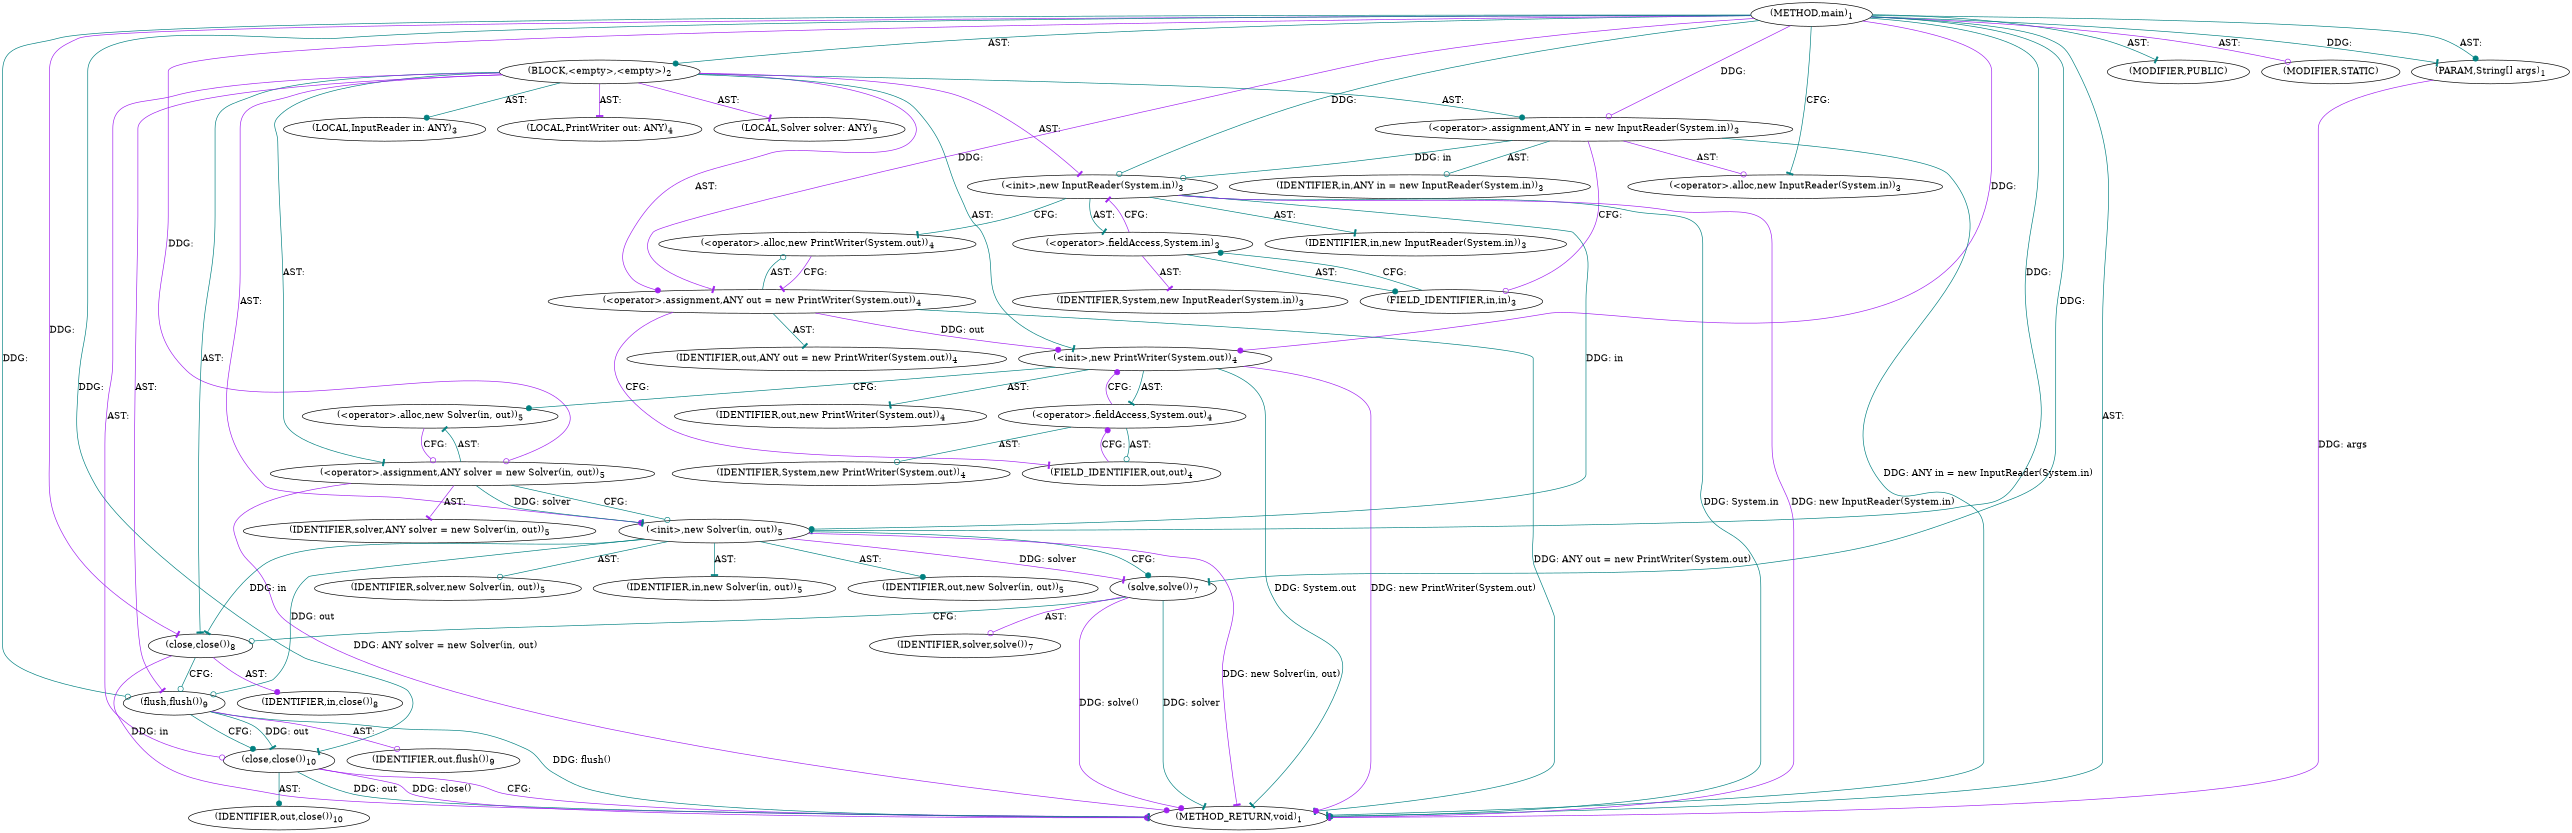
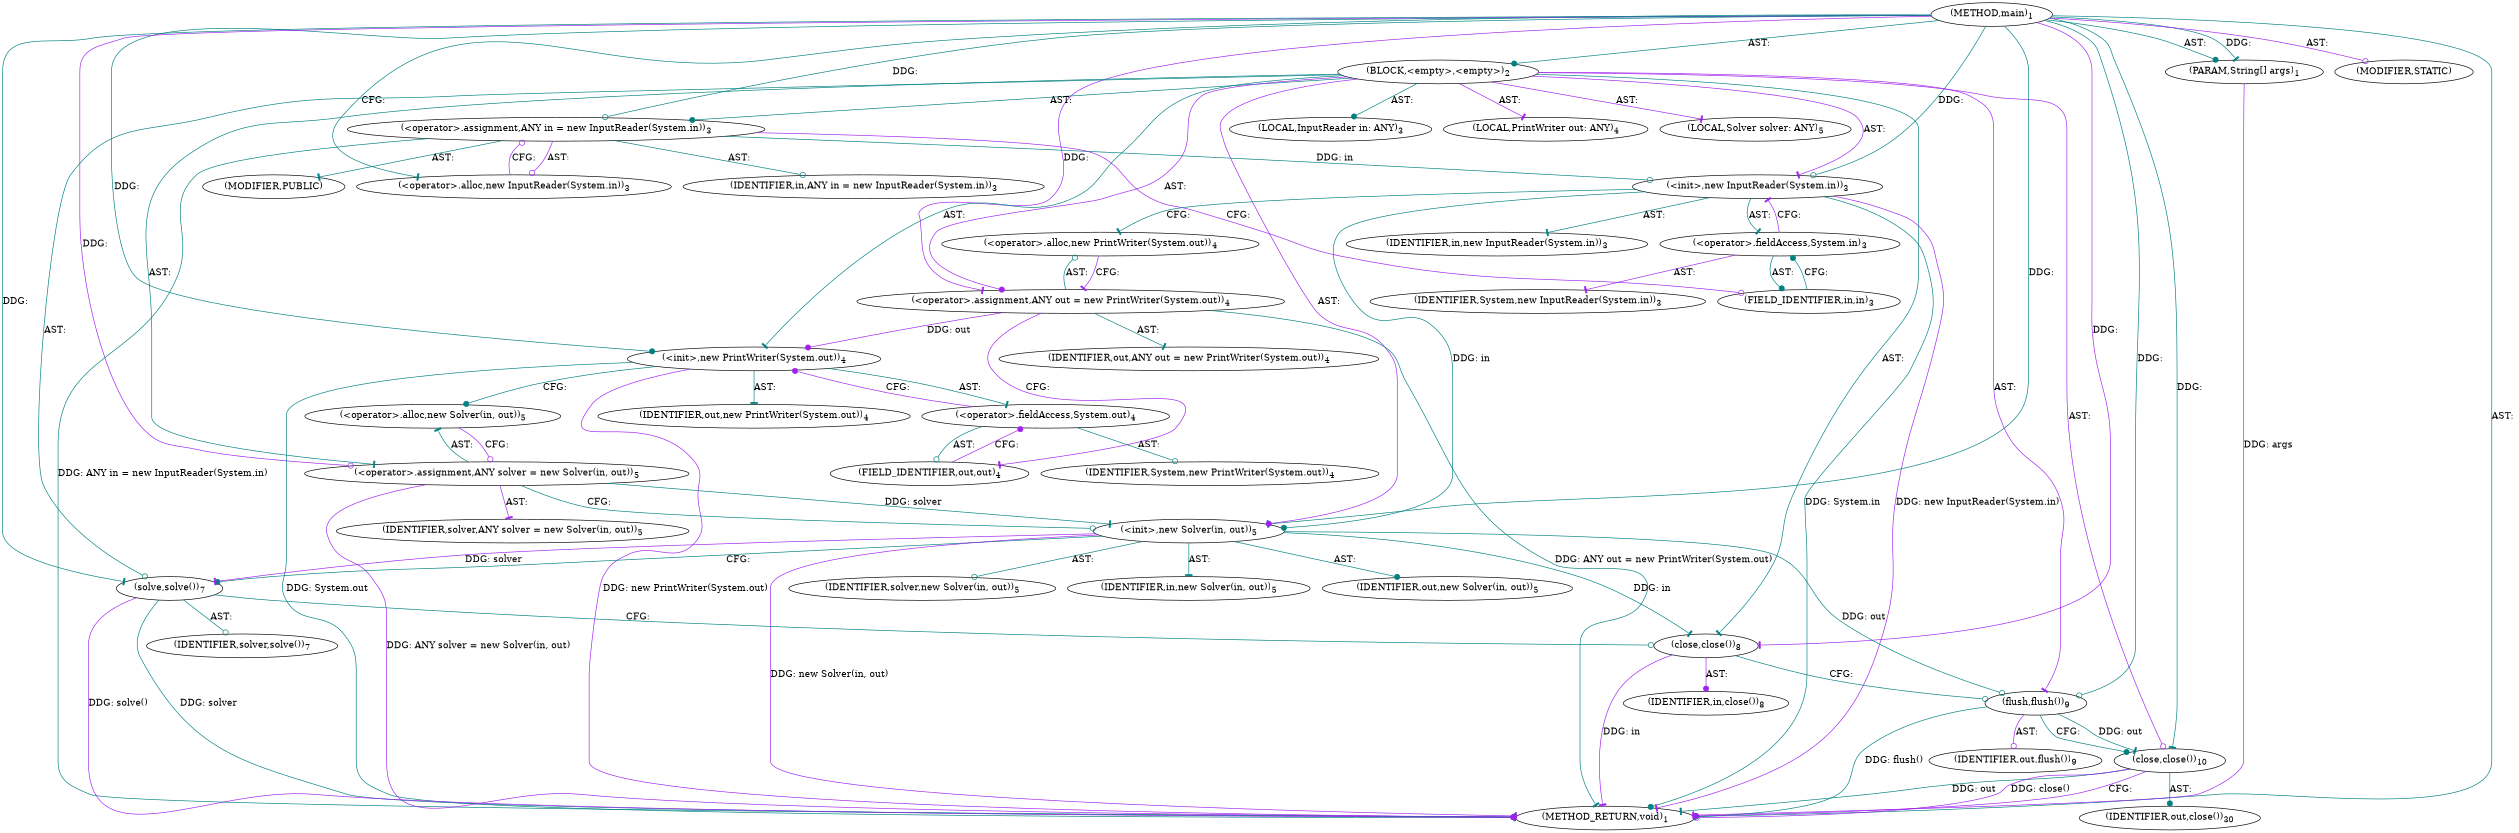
edge "(METHOD,main)" -> "(MODIFIER,PUBLIC)": now "(<operator>.assignment,ANY in = new InputReader(System.in))" -> "(MODIFIER,PUBLIC)"
edge "(METHOD,main)" -> "(<operator>.assignment,ANY in = new InputReader(System.in))": color purple -> teal
edge "(BLOCK,<empty>,<empty>)" -> "(solve,solve())": added, label "AST:"
edge "(<operator>.alloc,new InputReader(System.in))" -> "(<operator>.assignment,ANY in = new InputReader(System.in))": added, label "CFG:"
edge "(METHOD,main)" -> "(<init>,new PrintWriter(System.out))": color purple -> teal
edge "(solve,solve())" -> "(IDENTIFIER,solver,solve())": color purple -> teal
node "(IDENTIFIER,out,close())": text "10" -> "30"
